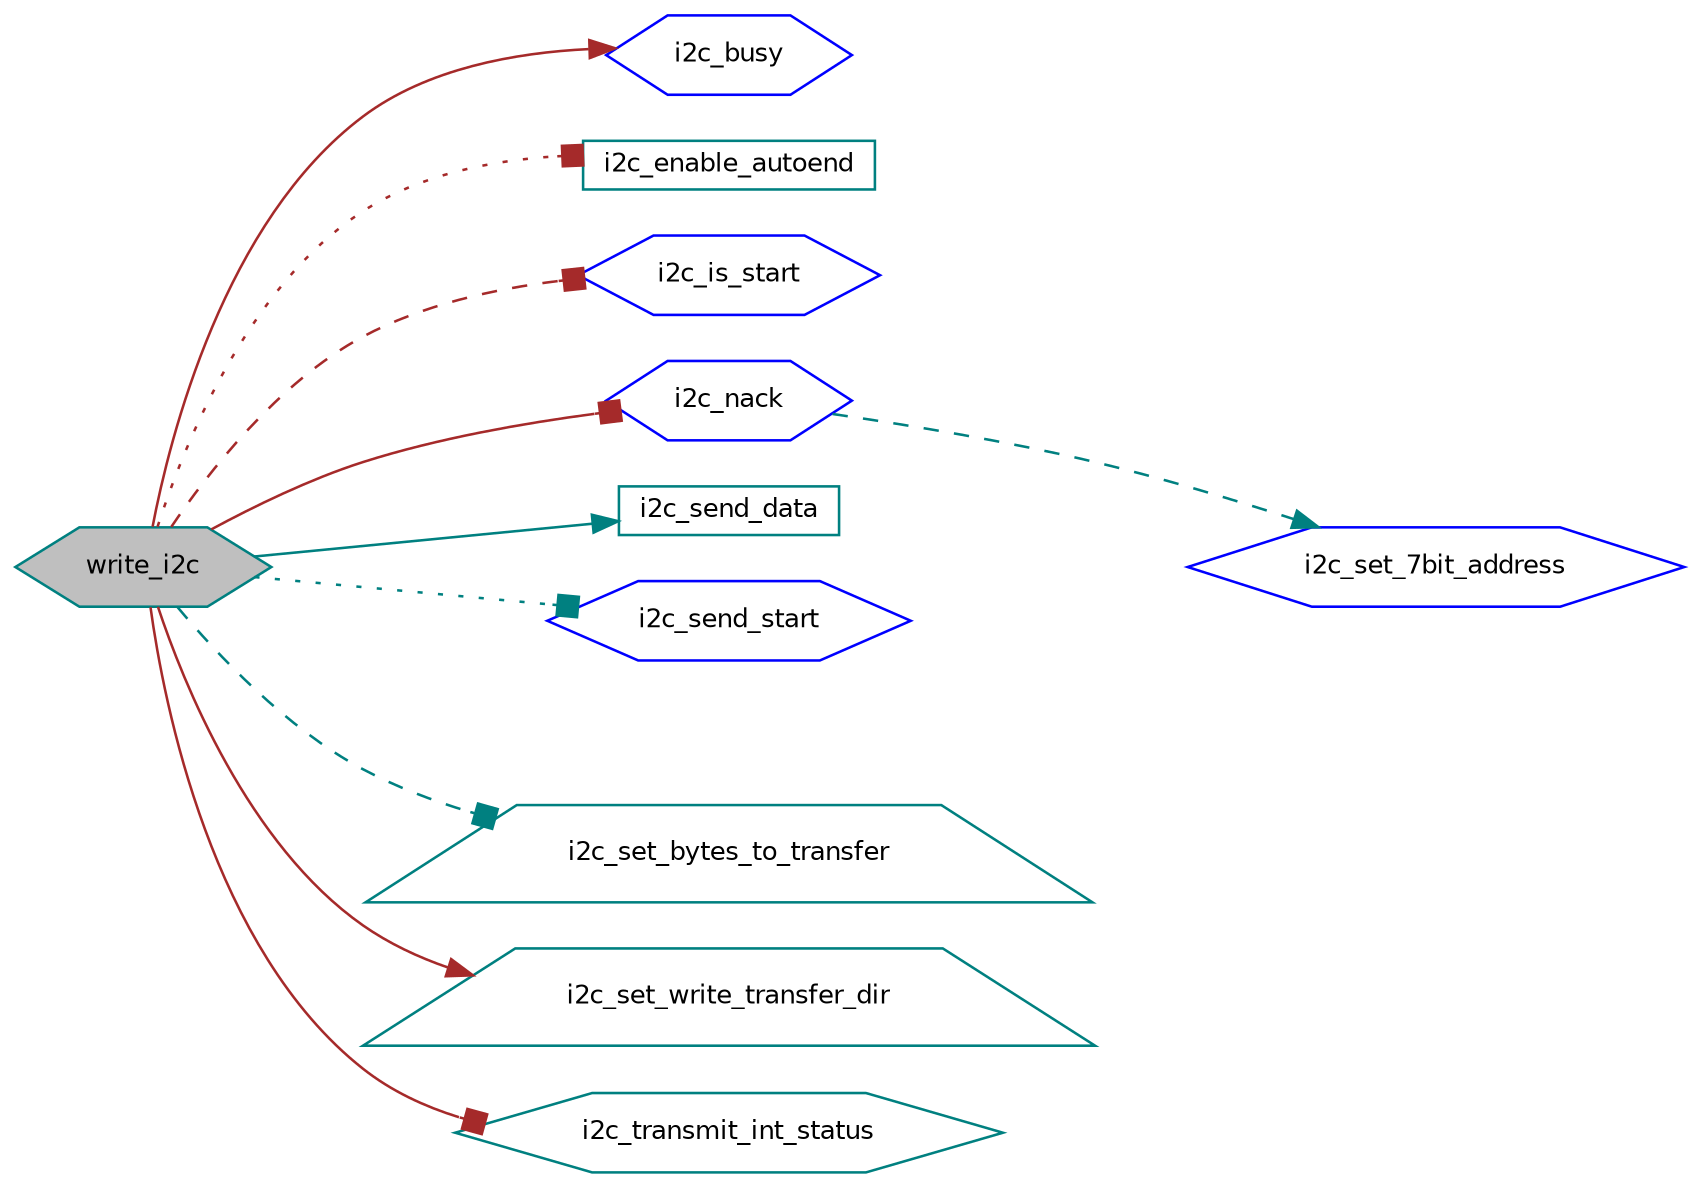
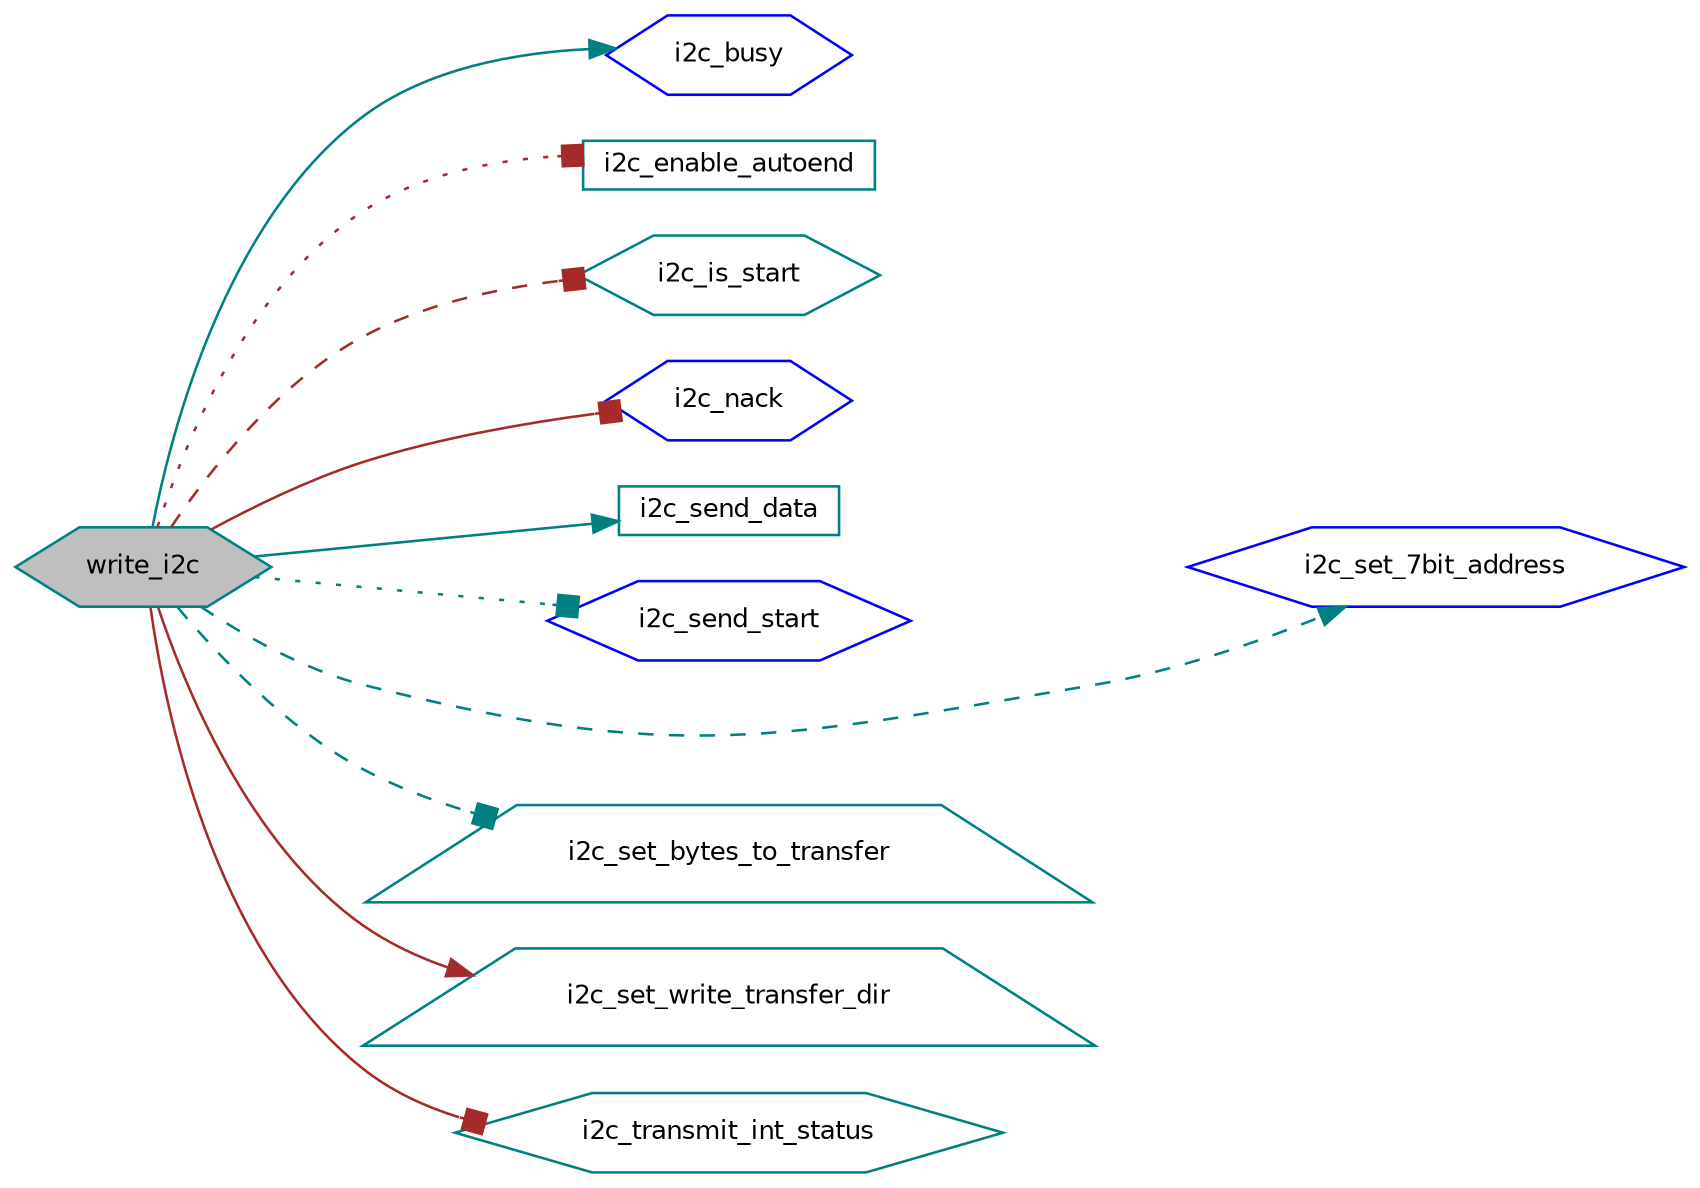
edge "write_i2c" -> "i2c_busy": color brown -> teal
node "i2c_is_start": color blue -> teal
edge "i2c_nack" -> "i2c_set_7bit_address": now "write_i2c" -> "i2c_set_7bit_address"
